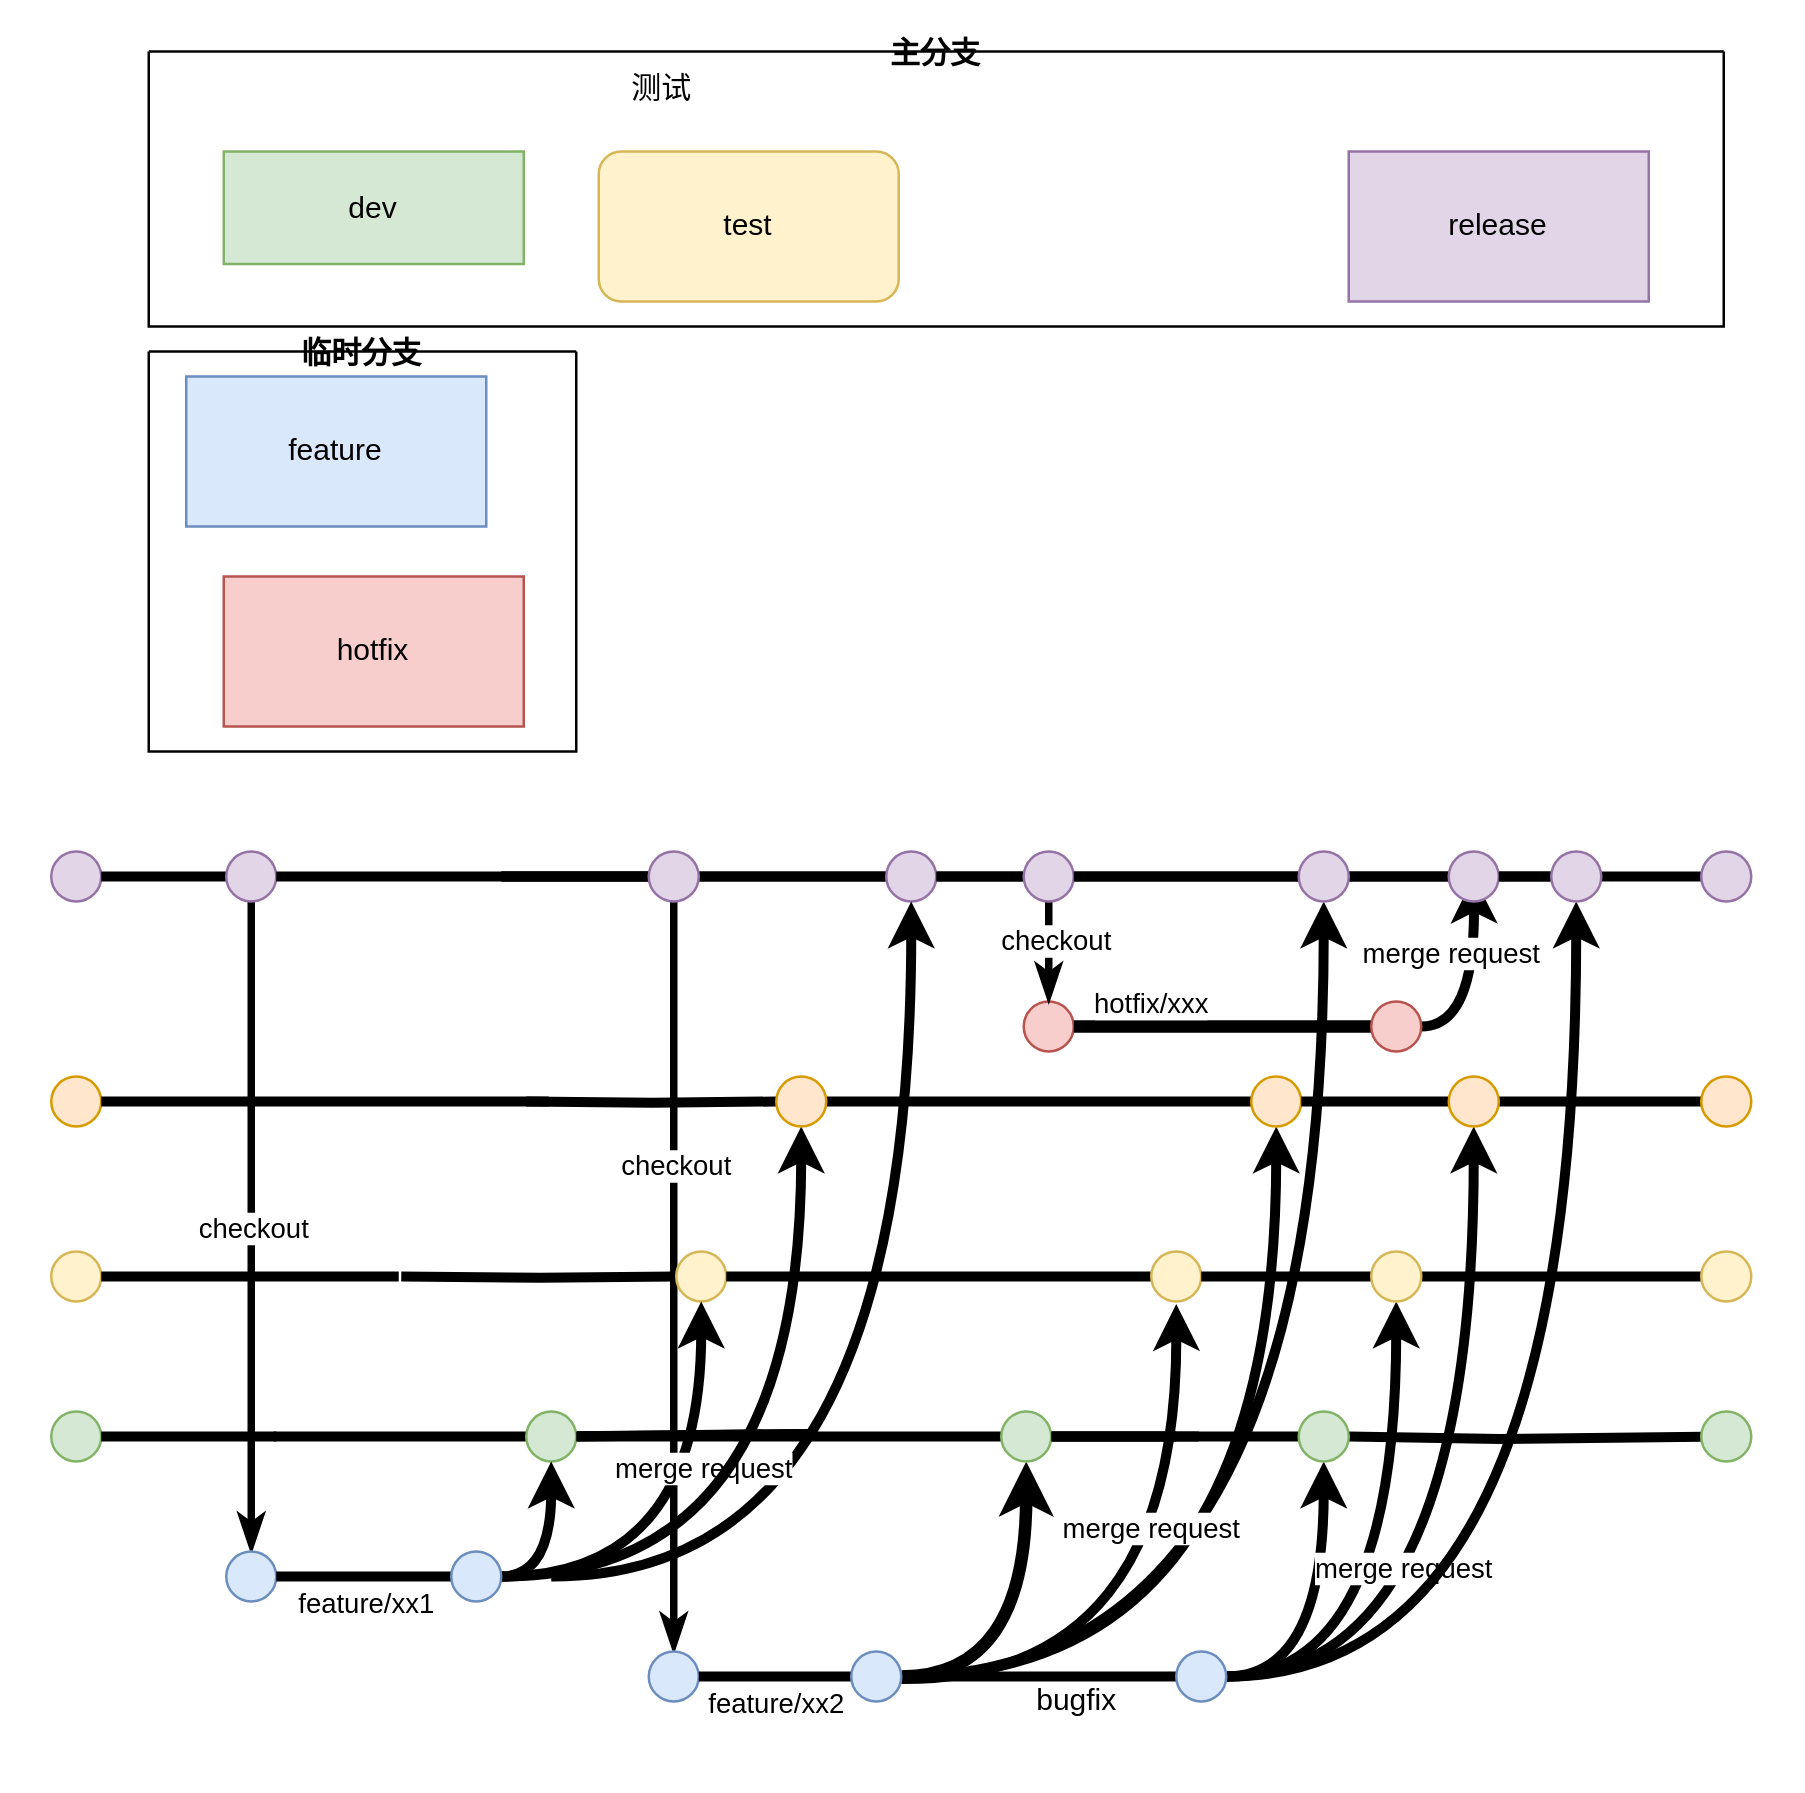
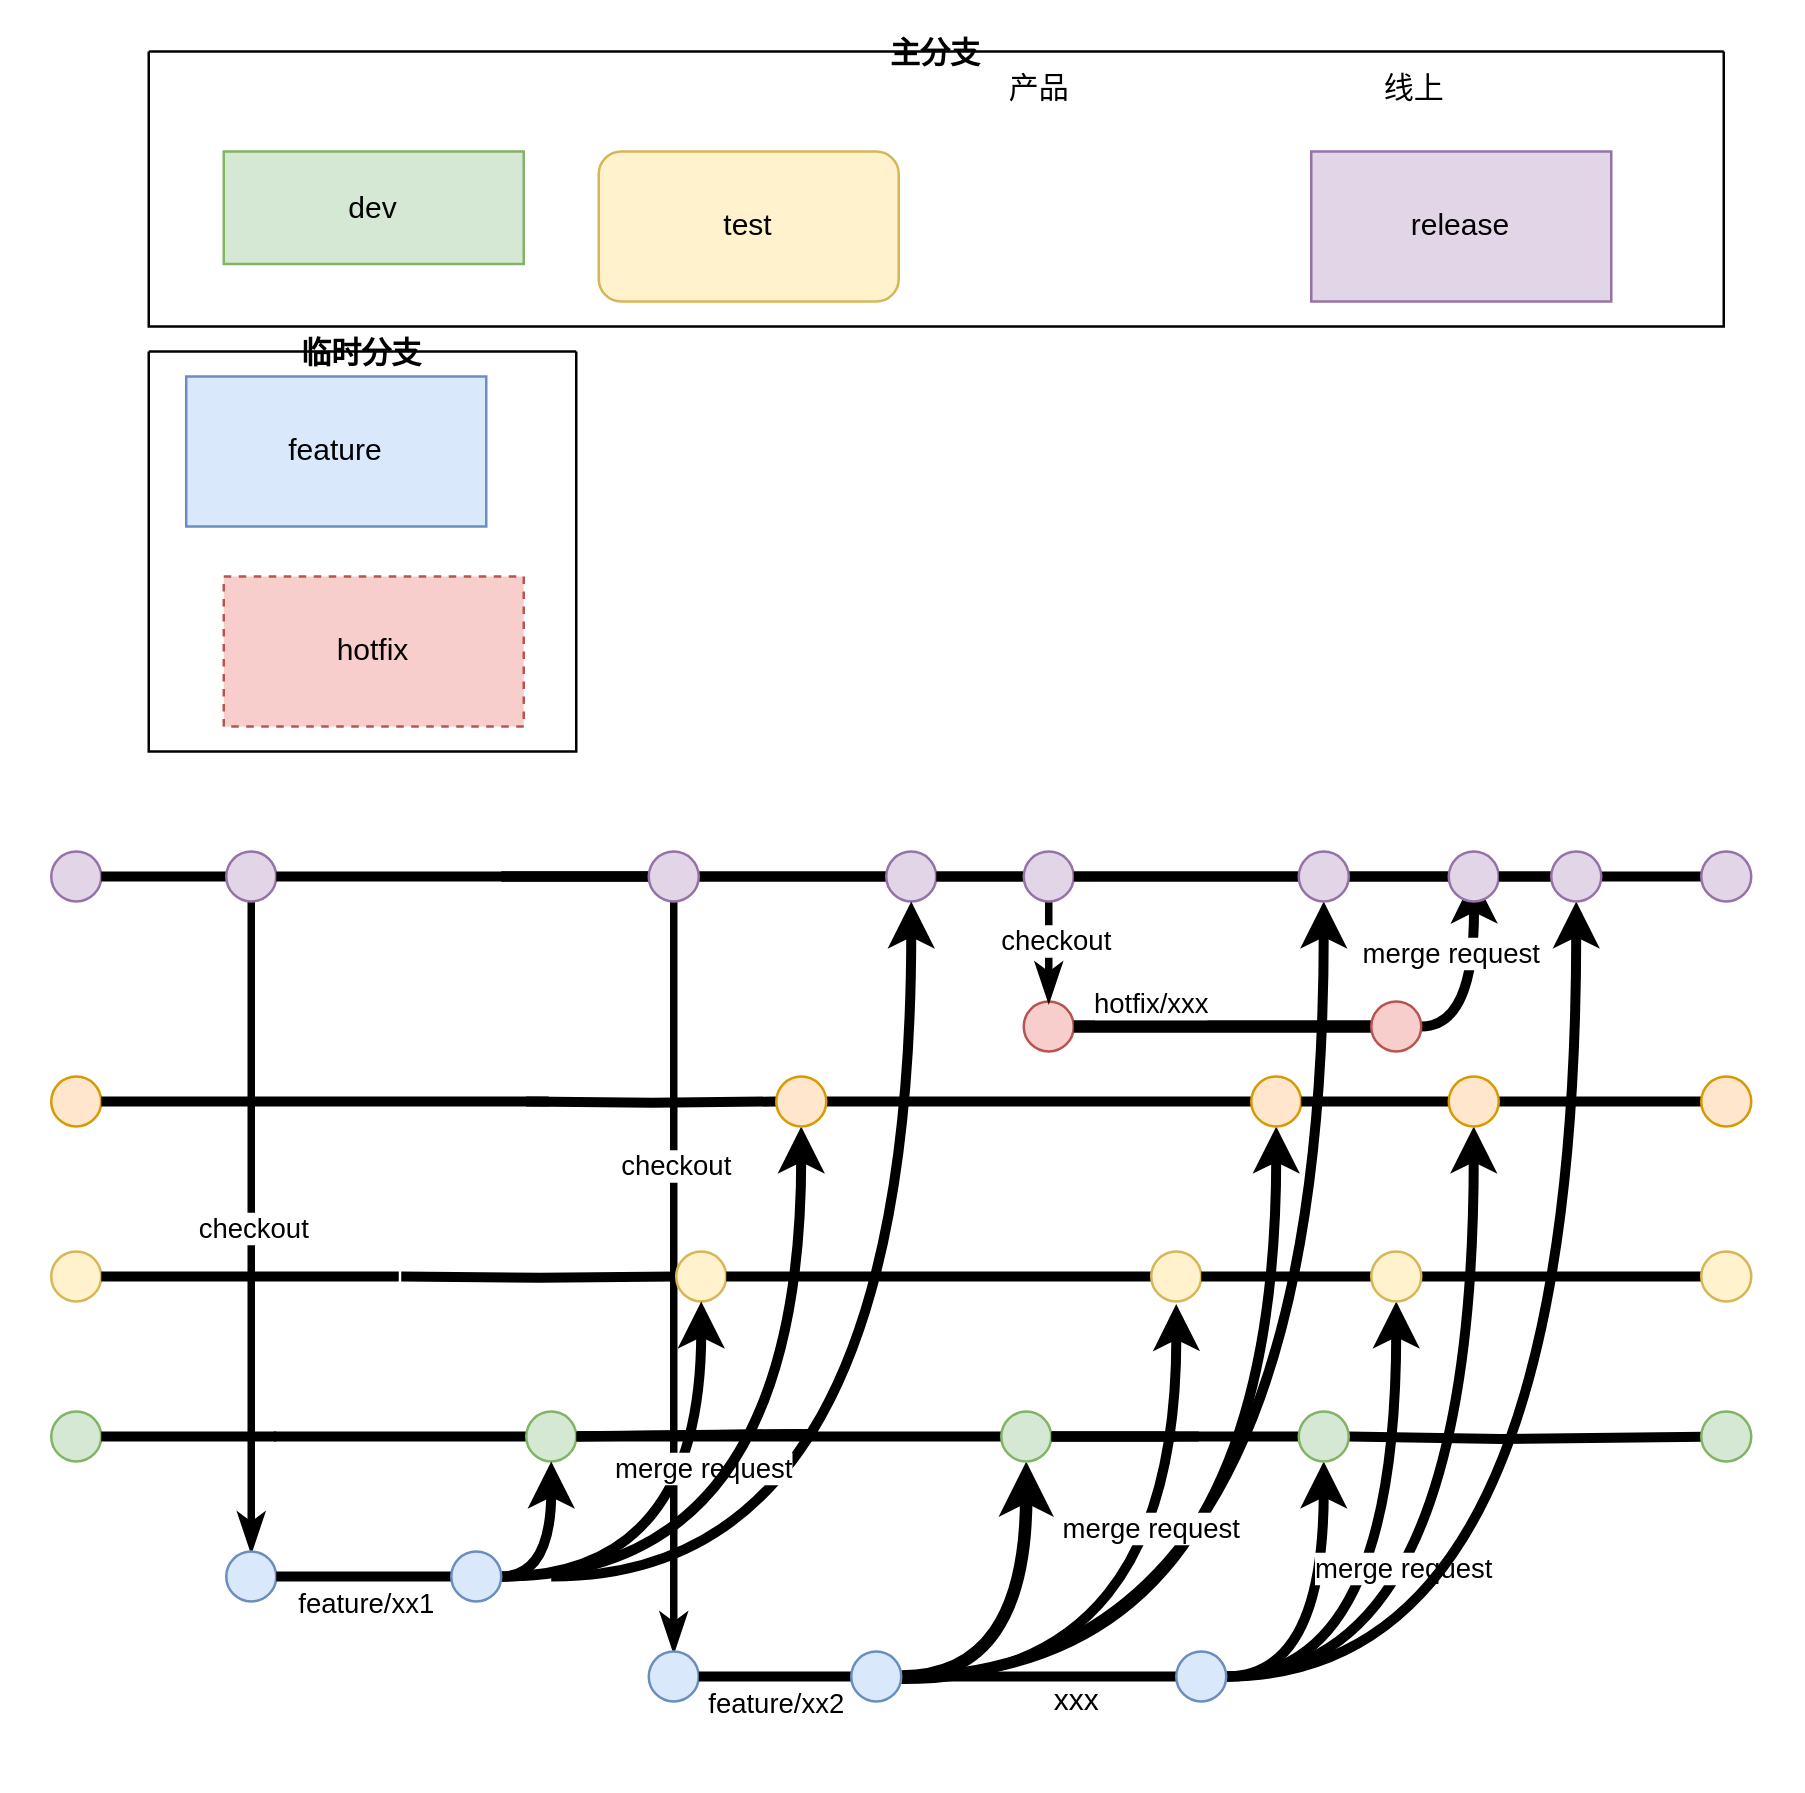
node "测试": removed
node "产品": added
node "线上": added
node "release": moved (1499, 226) -> (1461, 226)
node "hotfix": style solid -> dashed
node "bugfix": label "bugfix" -> "xxx"
